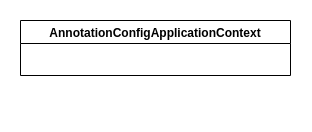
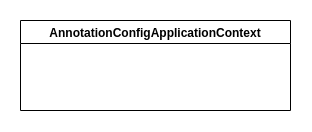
node "AnnotationConfigApplicationContext": size 270x55 -> 270x90
